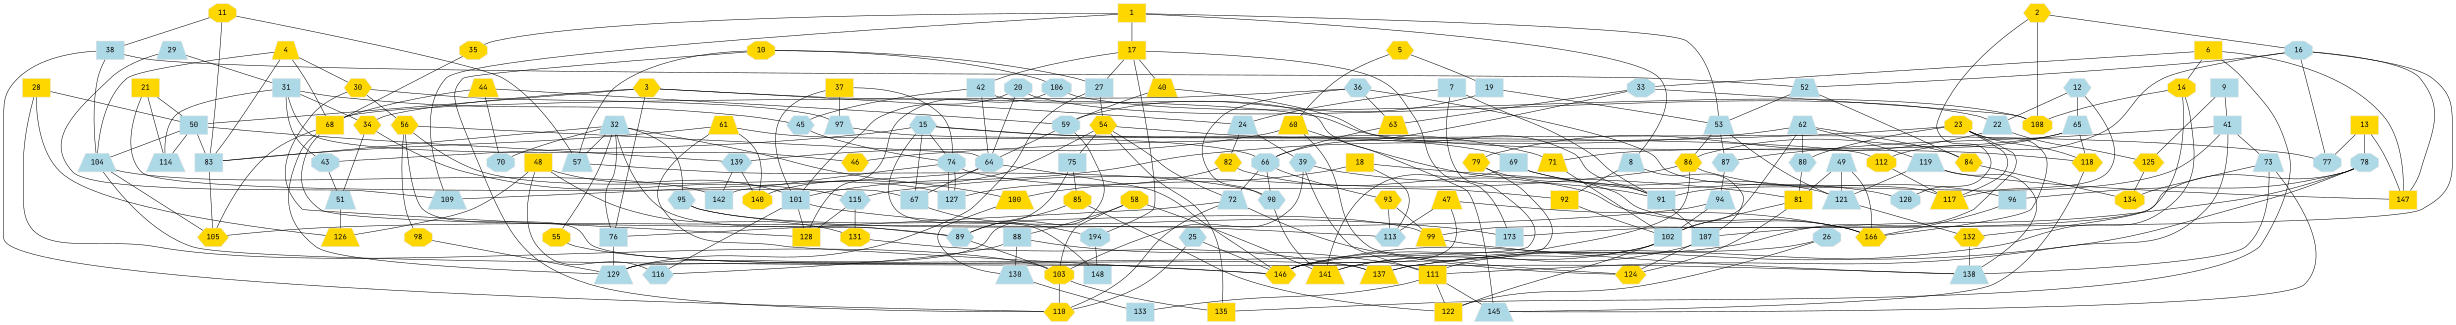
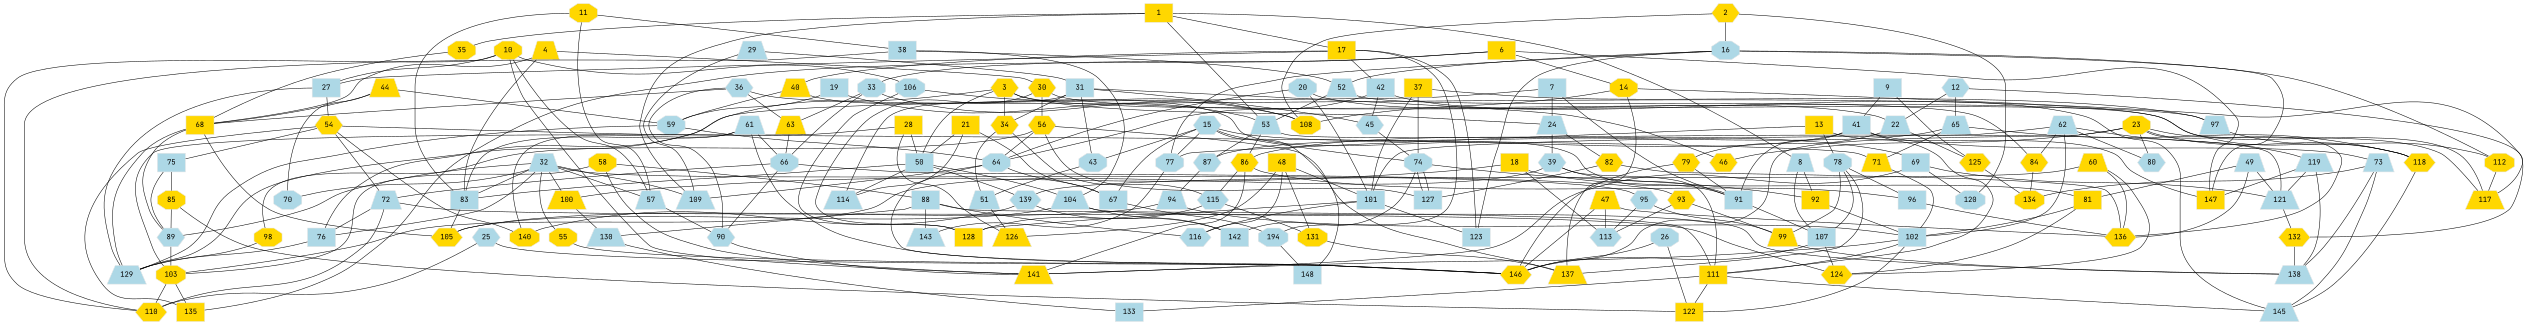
node "5": removed
edge "4" -- "104": removed
node "61": fillcolor gold -> lightblue
edge "80" -- "81": removed
edge "32" -- "109": added
node "143": added
node "173": label "173" -> "123"
node "166": label "166" -> "136"
edge "10" -- "141": added
